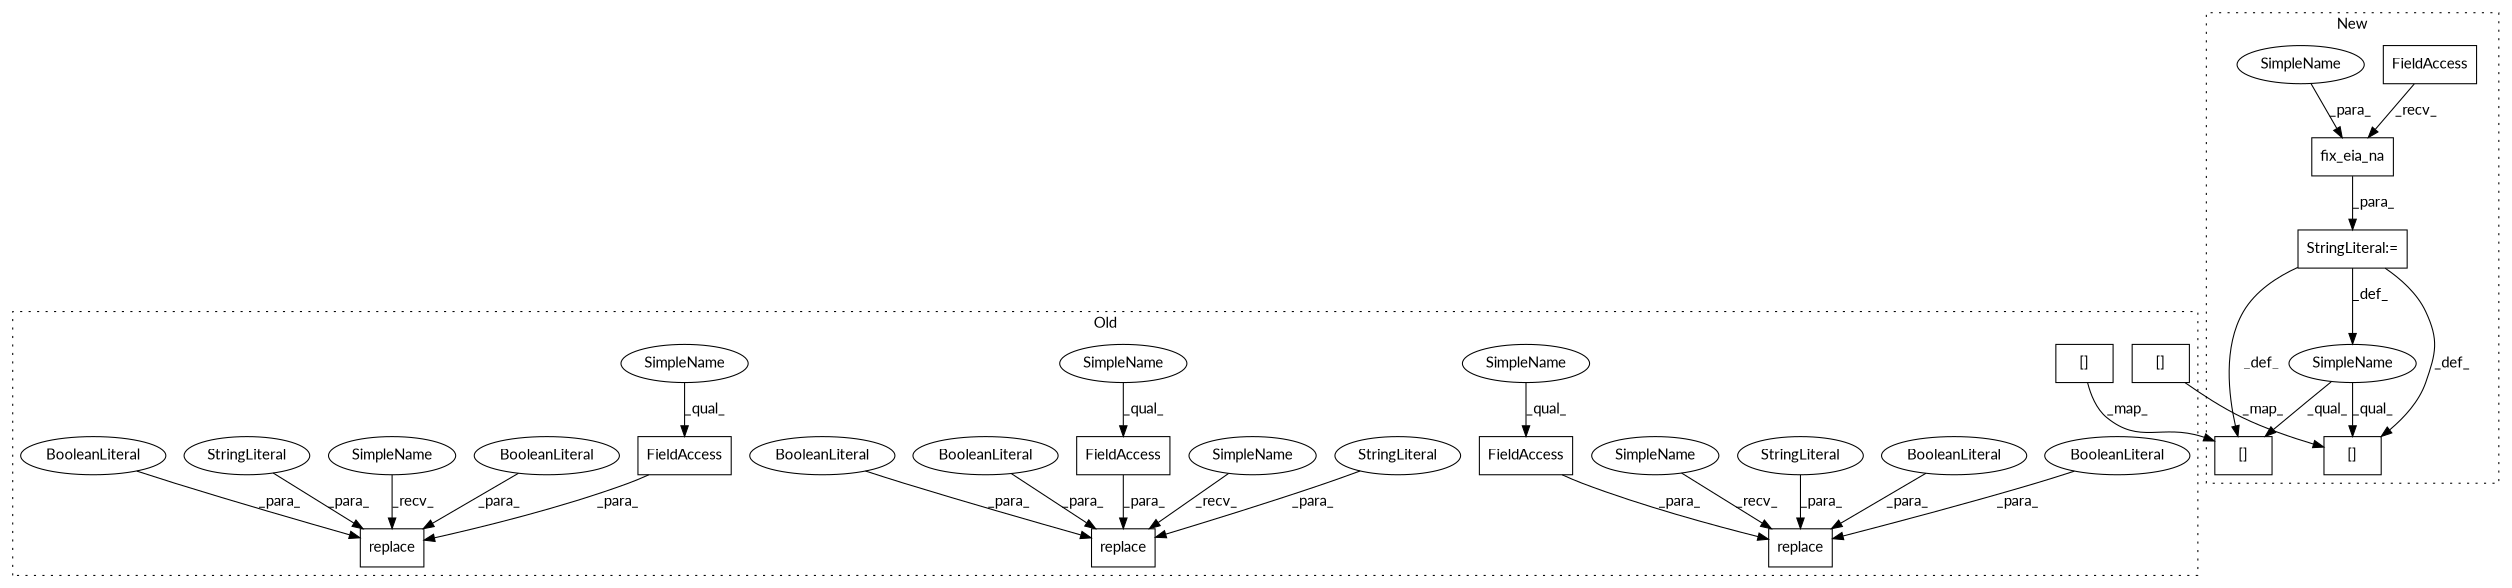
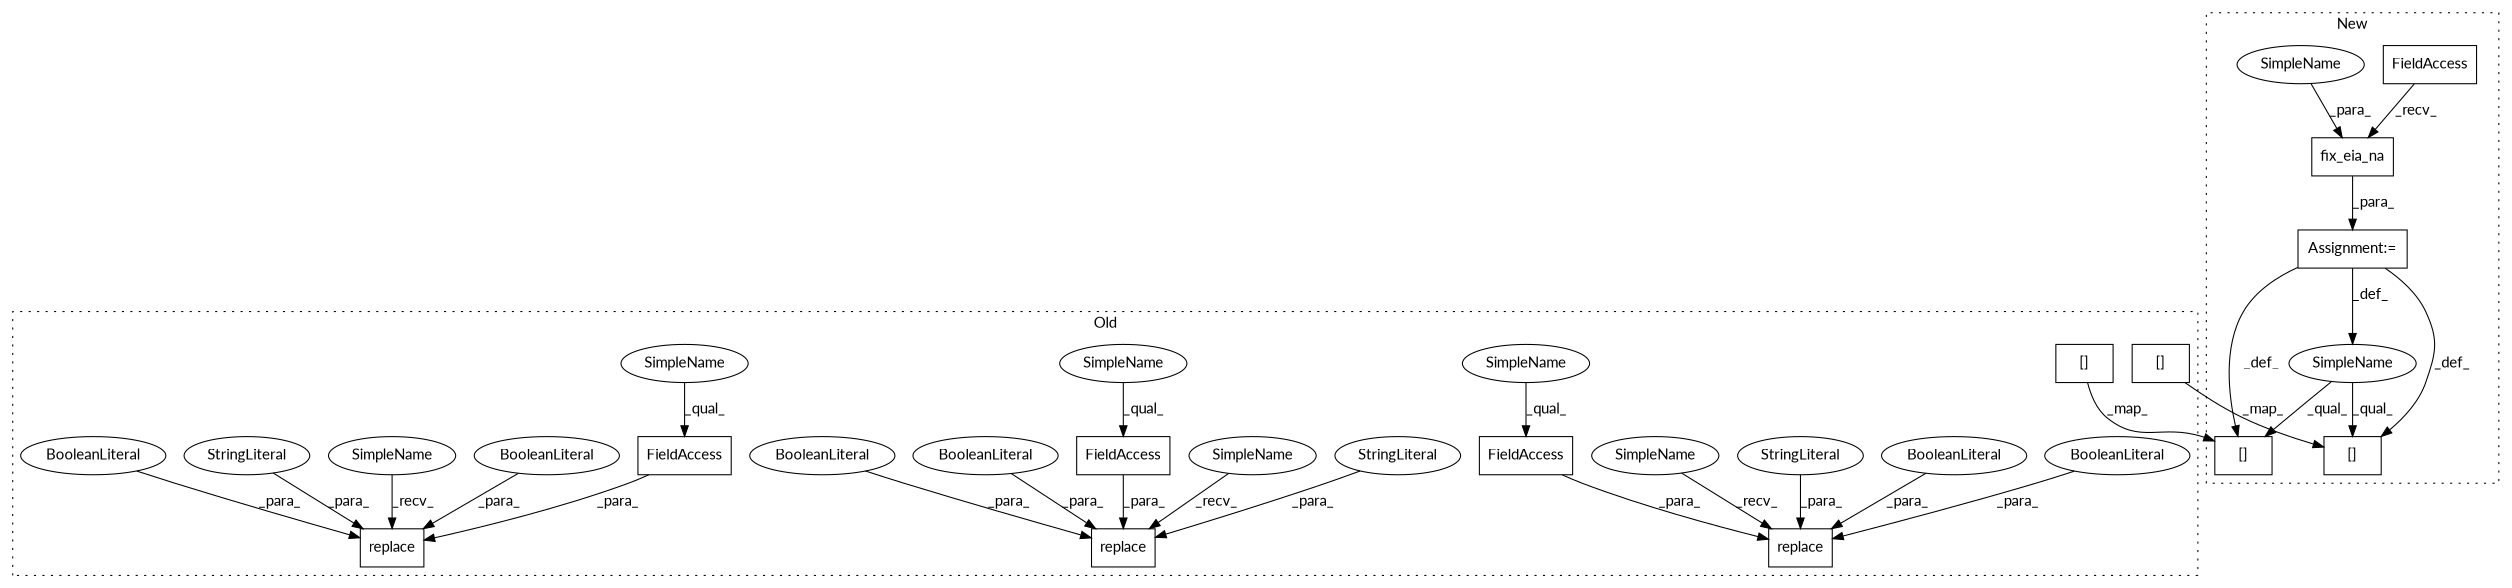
node "StringLiteral:=": label "StringLiteral:=" -> "Assignment:="
